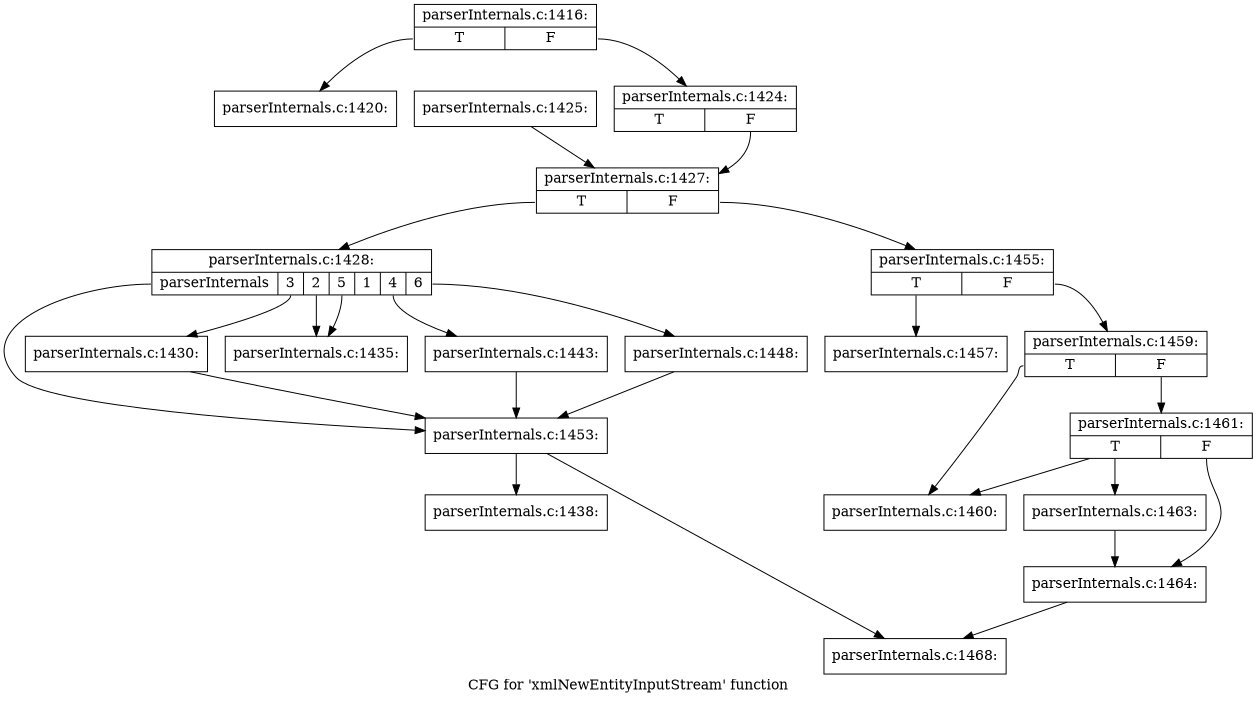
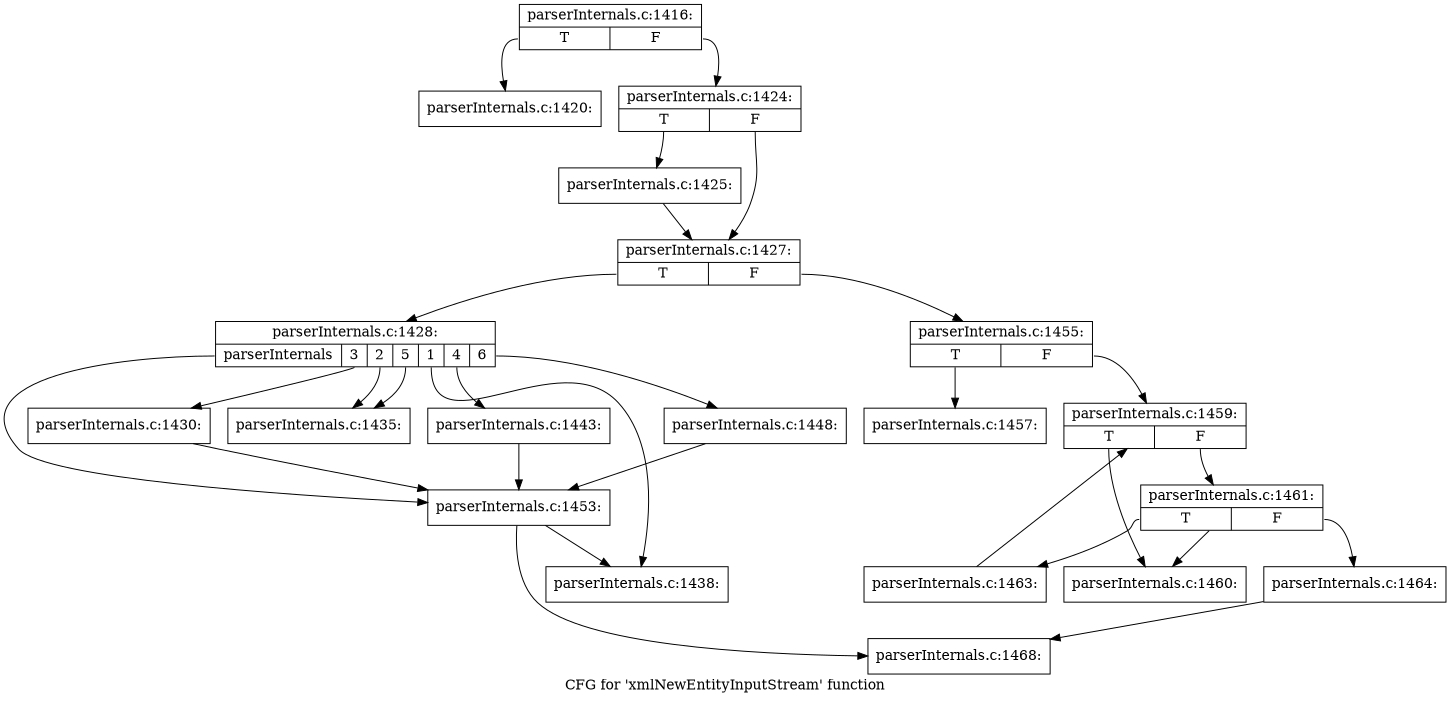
edge "parserInternals.c:1424:" -> "parserInternals.c:1425:": added
edge "parserInternals.c:1428:" -> "parserInternals.c:1438:": added
edge "parserInternals.c:1463:" -> "parserInternals.c:1464:": now "parserInternals.c:1463:" -> "parserInternals.c:1459:"
